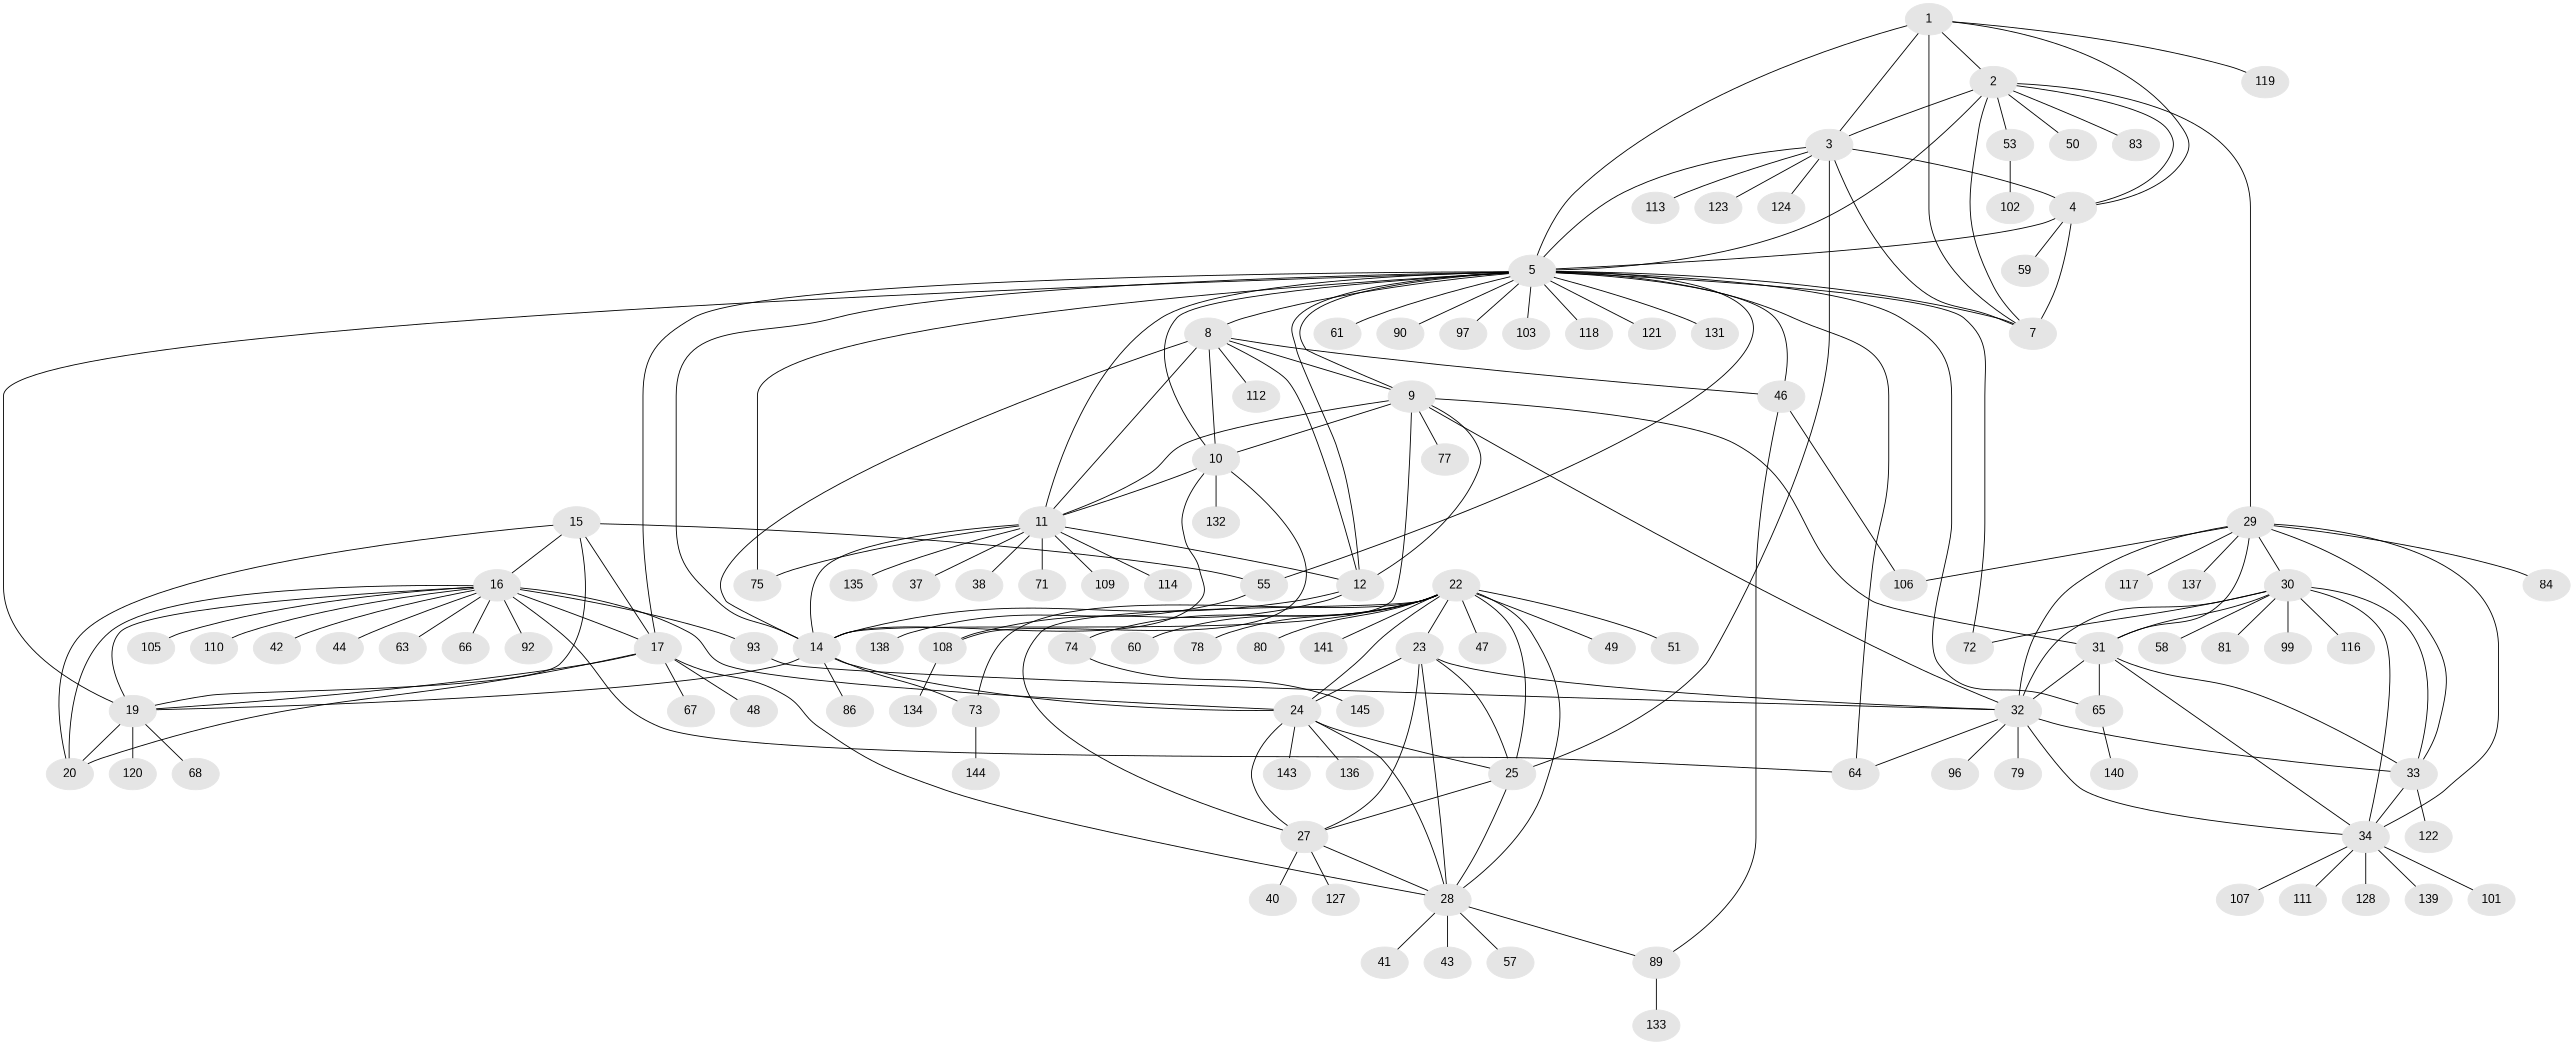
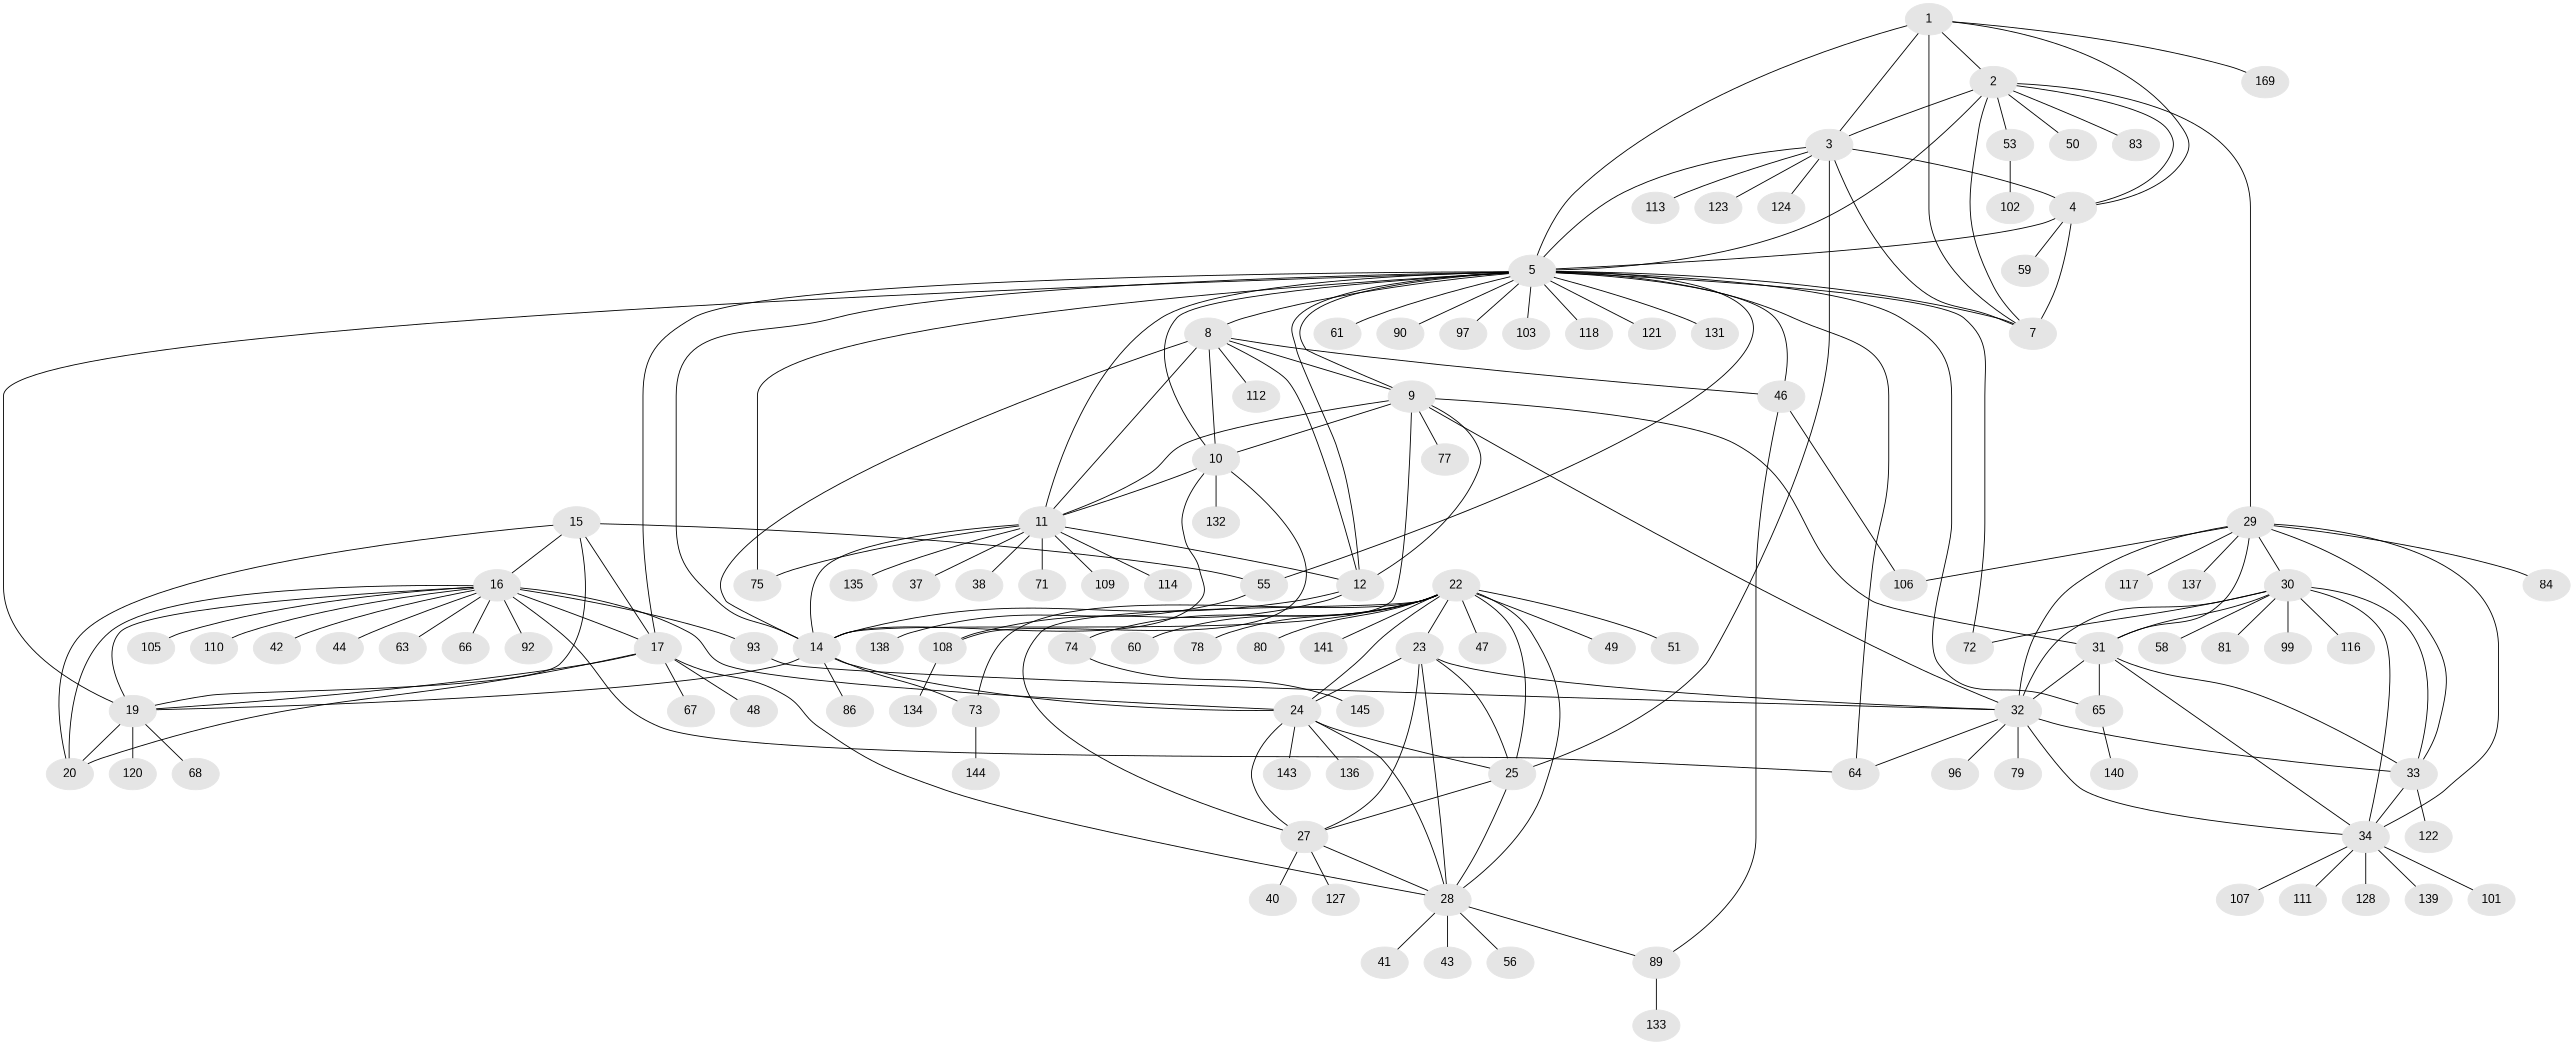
node "119": label "119" -> "169"
node "57": label "57" -> "56"
